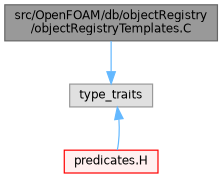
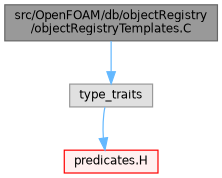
edge "predicates.H" -> "type_traits": reversed
